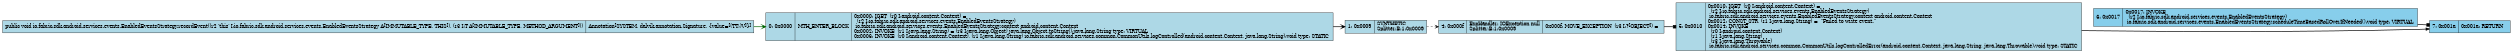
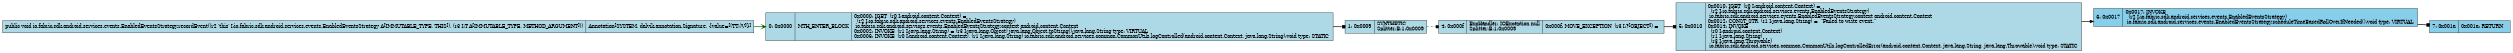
edge "0: 0x0000" -> "1: 0x0009": arrowhead vee -> box
edge "1: 0x0009" -> "4: 0x000f": arrowhead vee -> box
edge "5: 0x0010" -> "7: 0x001a": now "5: 0x0010" -> "6: 0x0017"
